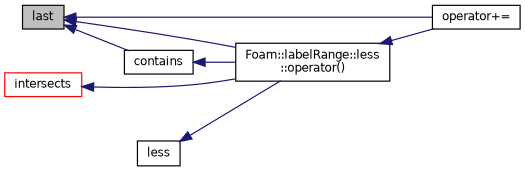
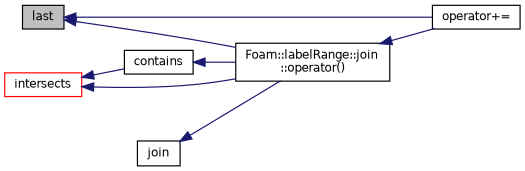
edge "contains" -> "last": now "contains" -> "intersects"
node "Foam::labelRange::less ::operator()": label "Foam::labelRange::less ::operator()" -> "Foam::labelRange::join ::operator()"
node "less": label "less" -> "join"
